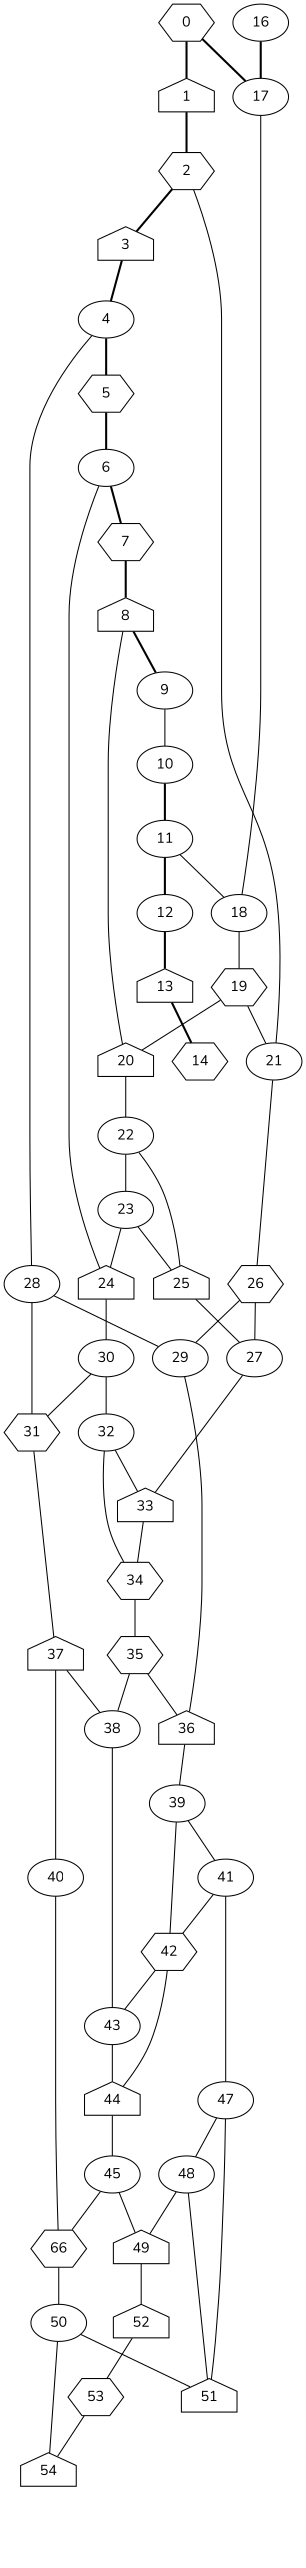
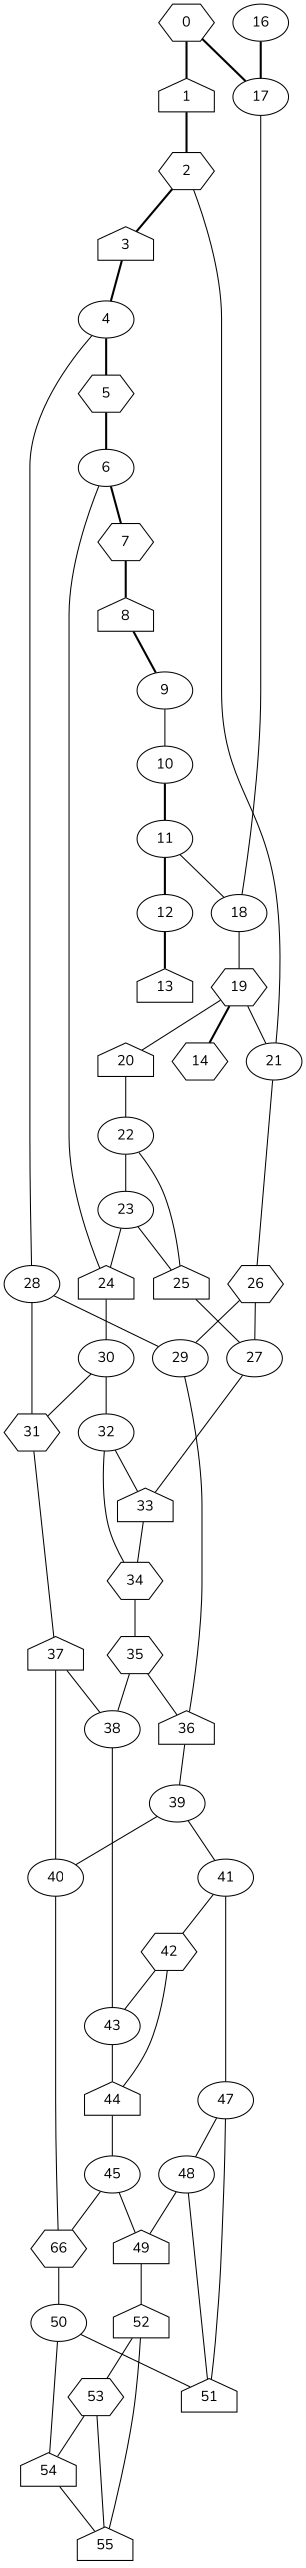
edge "8" -- "20": removed
edge "13" -- "14": now "19" -- "14"
edge "39" -- "42": now "39" -- "40"
node "55": added
